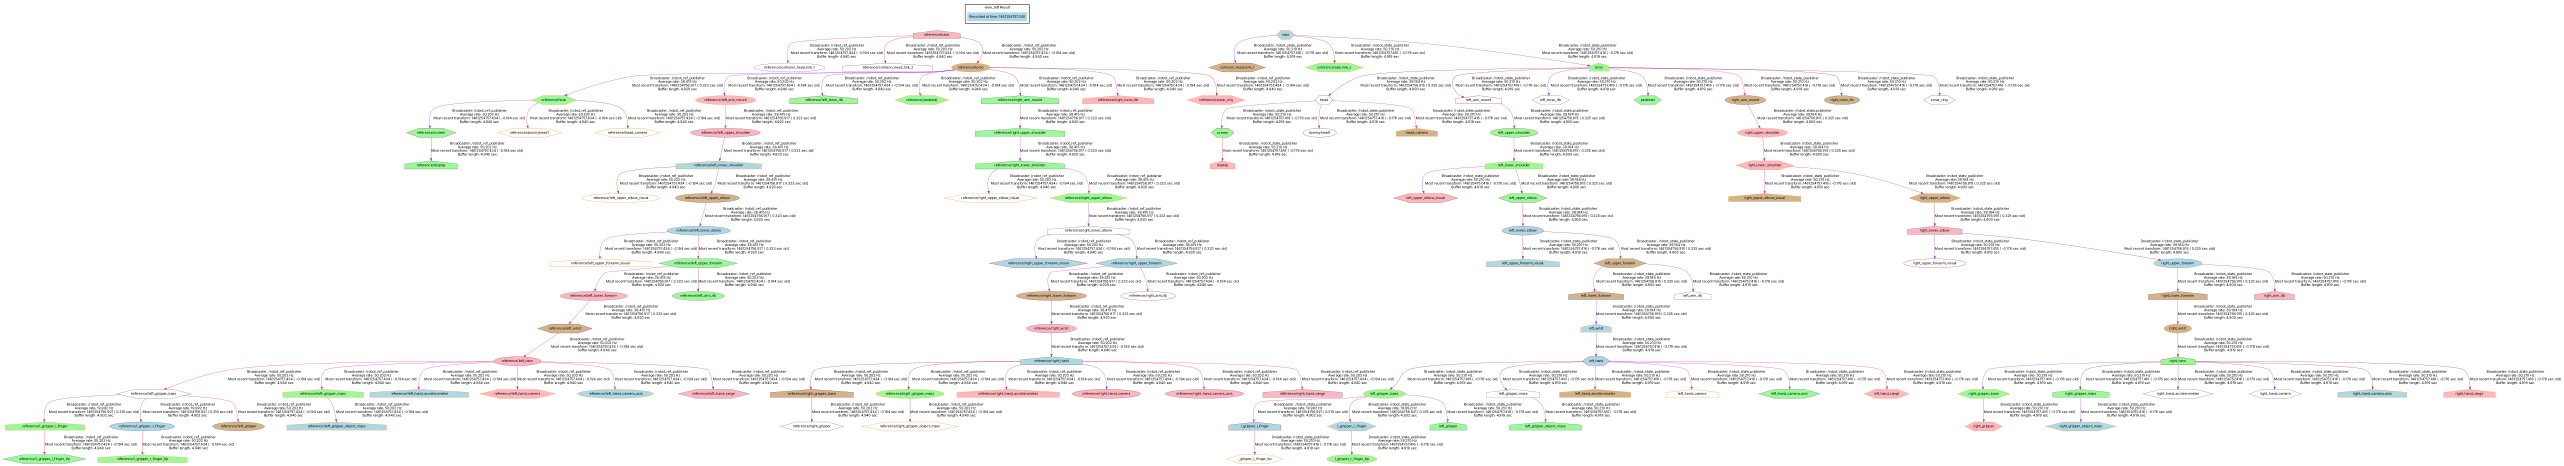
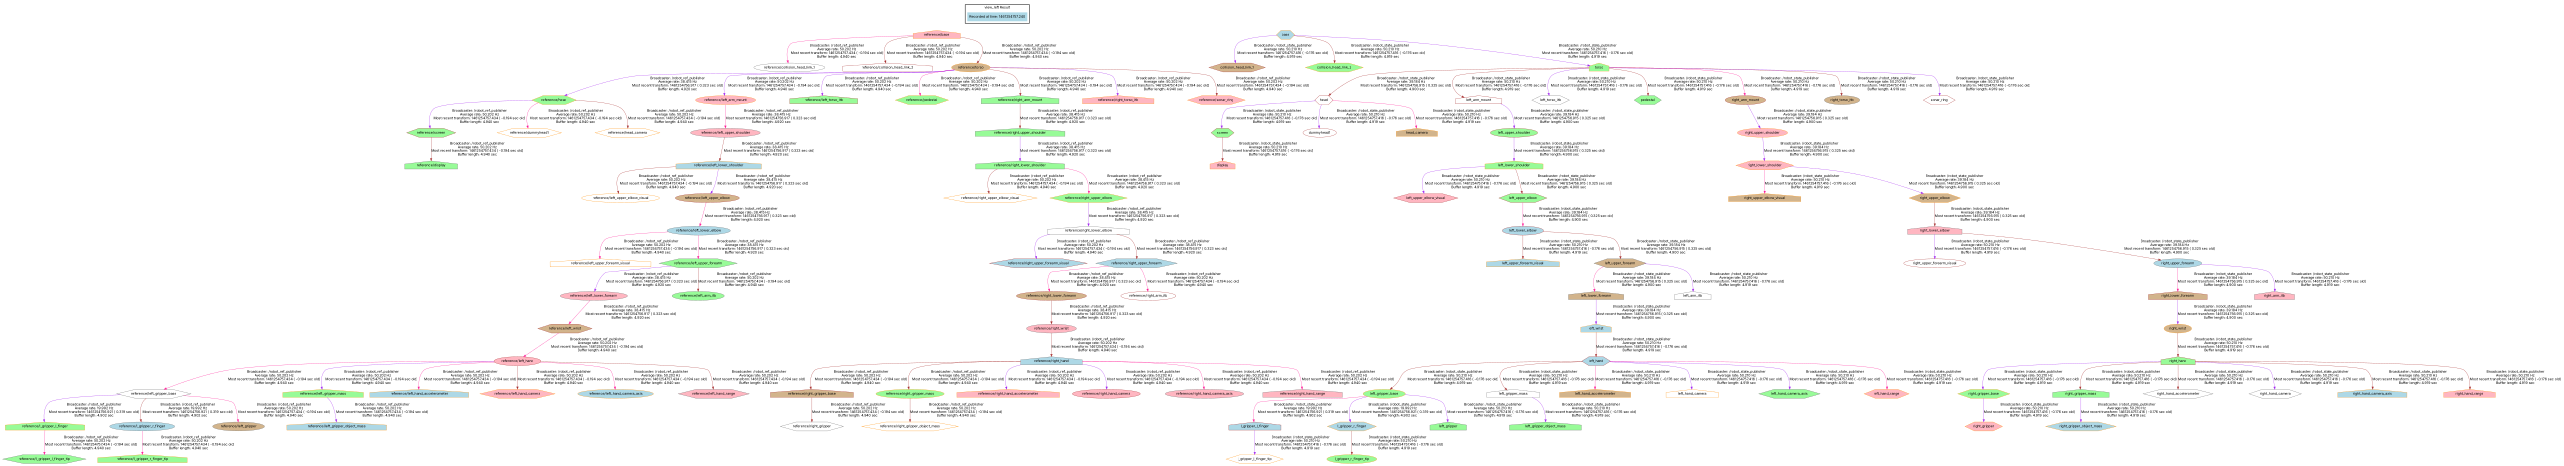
node "reference/base": color gray40 -> darkorange
